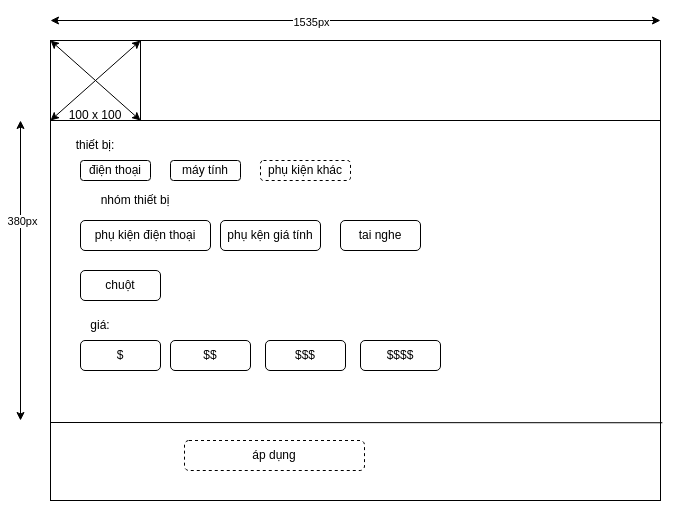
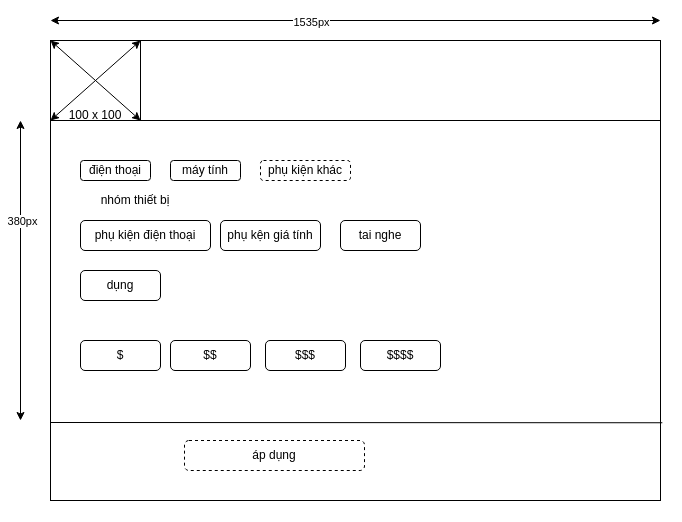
node "thiết bị:": removed
node "chuột": label "chuột" -> "dụng"
node "giá:": removed
